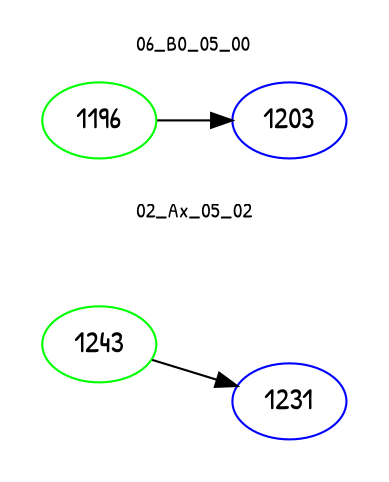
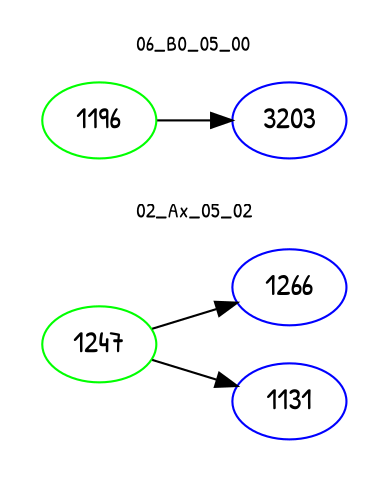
node "1203": label "1203" -> "3203"
node "1266": added
node "1243": label "1243" -> "1247"
node "1231": label "1231" -> "1131"
